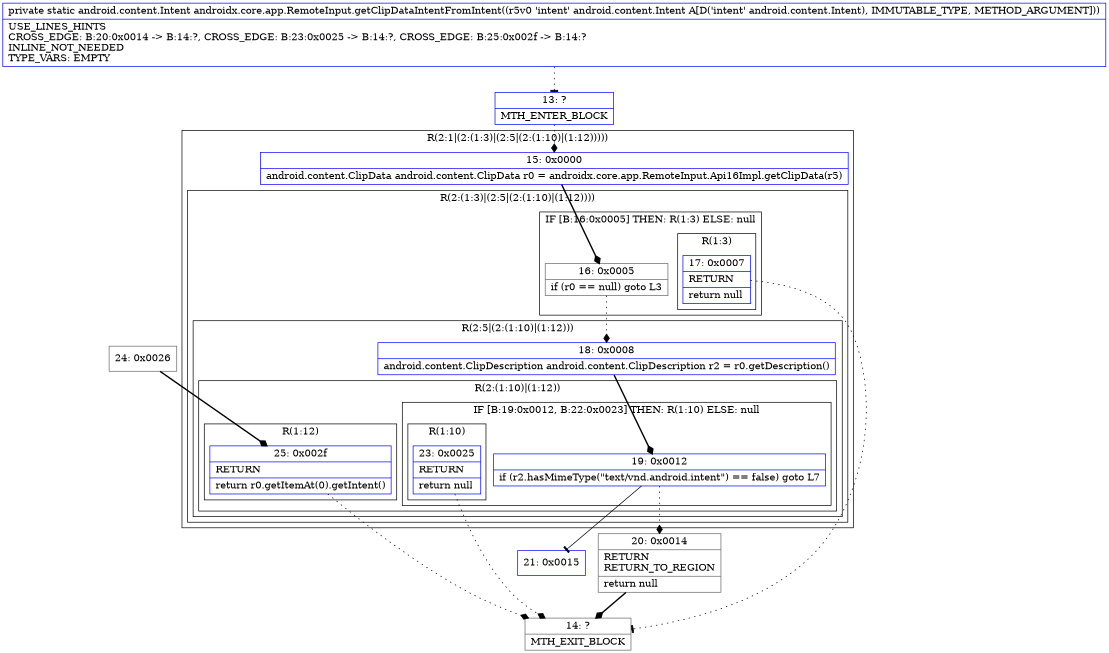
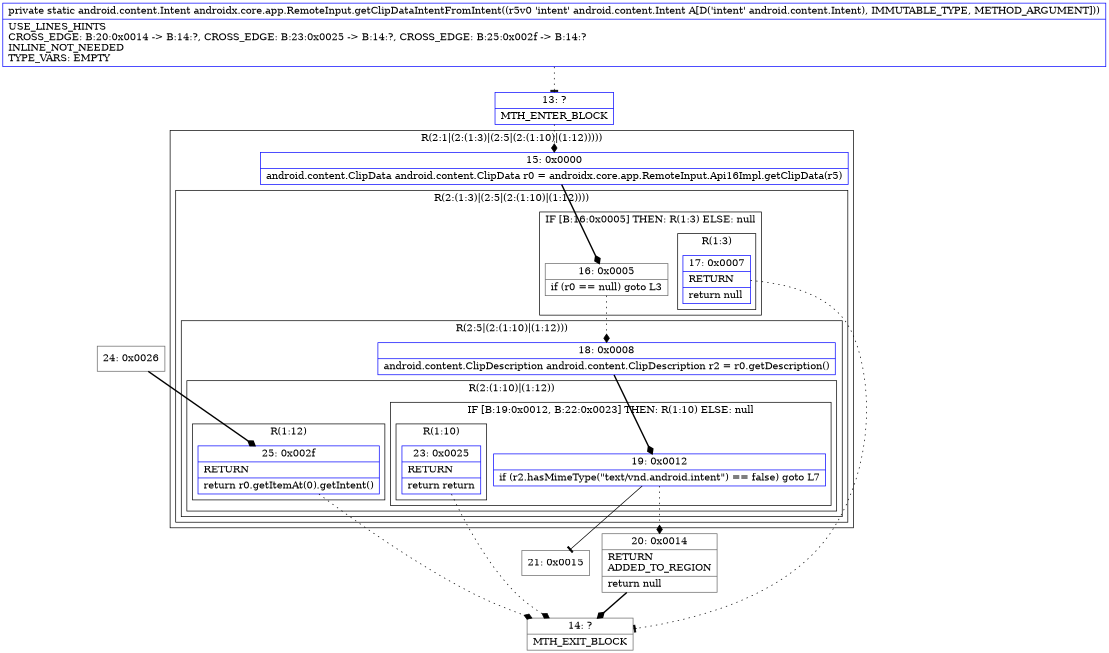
node "23: 0x0025": text "return null" -> "return return"
node "21: 0x0015": color blue -> gray40
node "20: 0x0014": text "RETURN_TO_REGION" -> "ADDED_TO_REGION"
